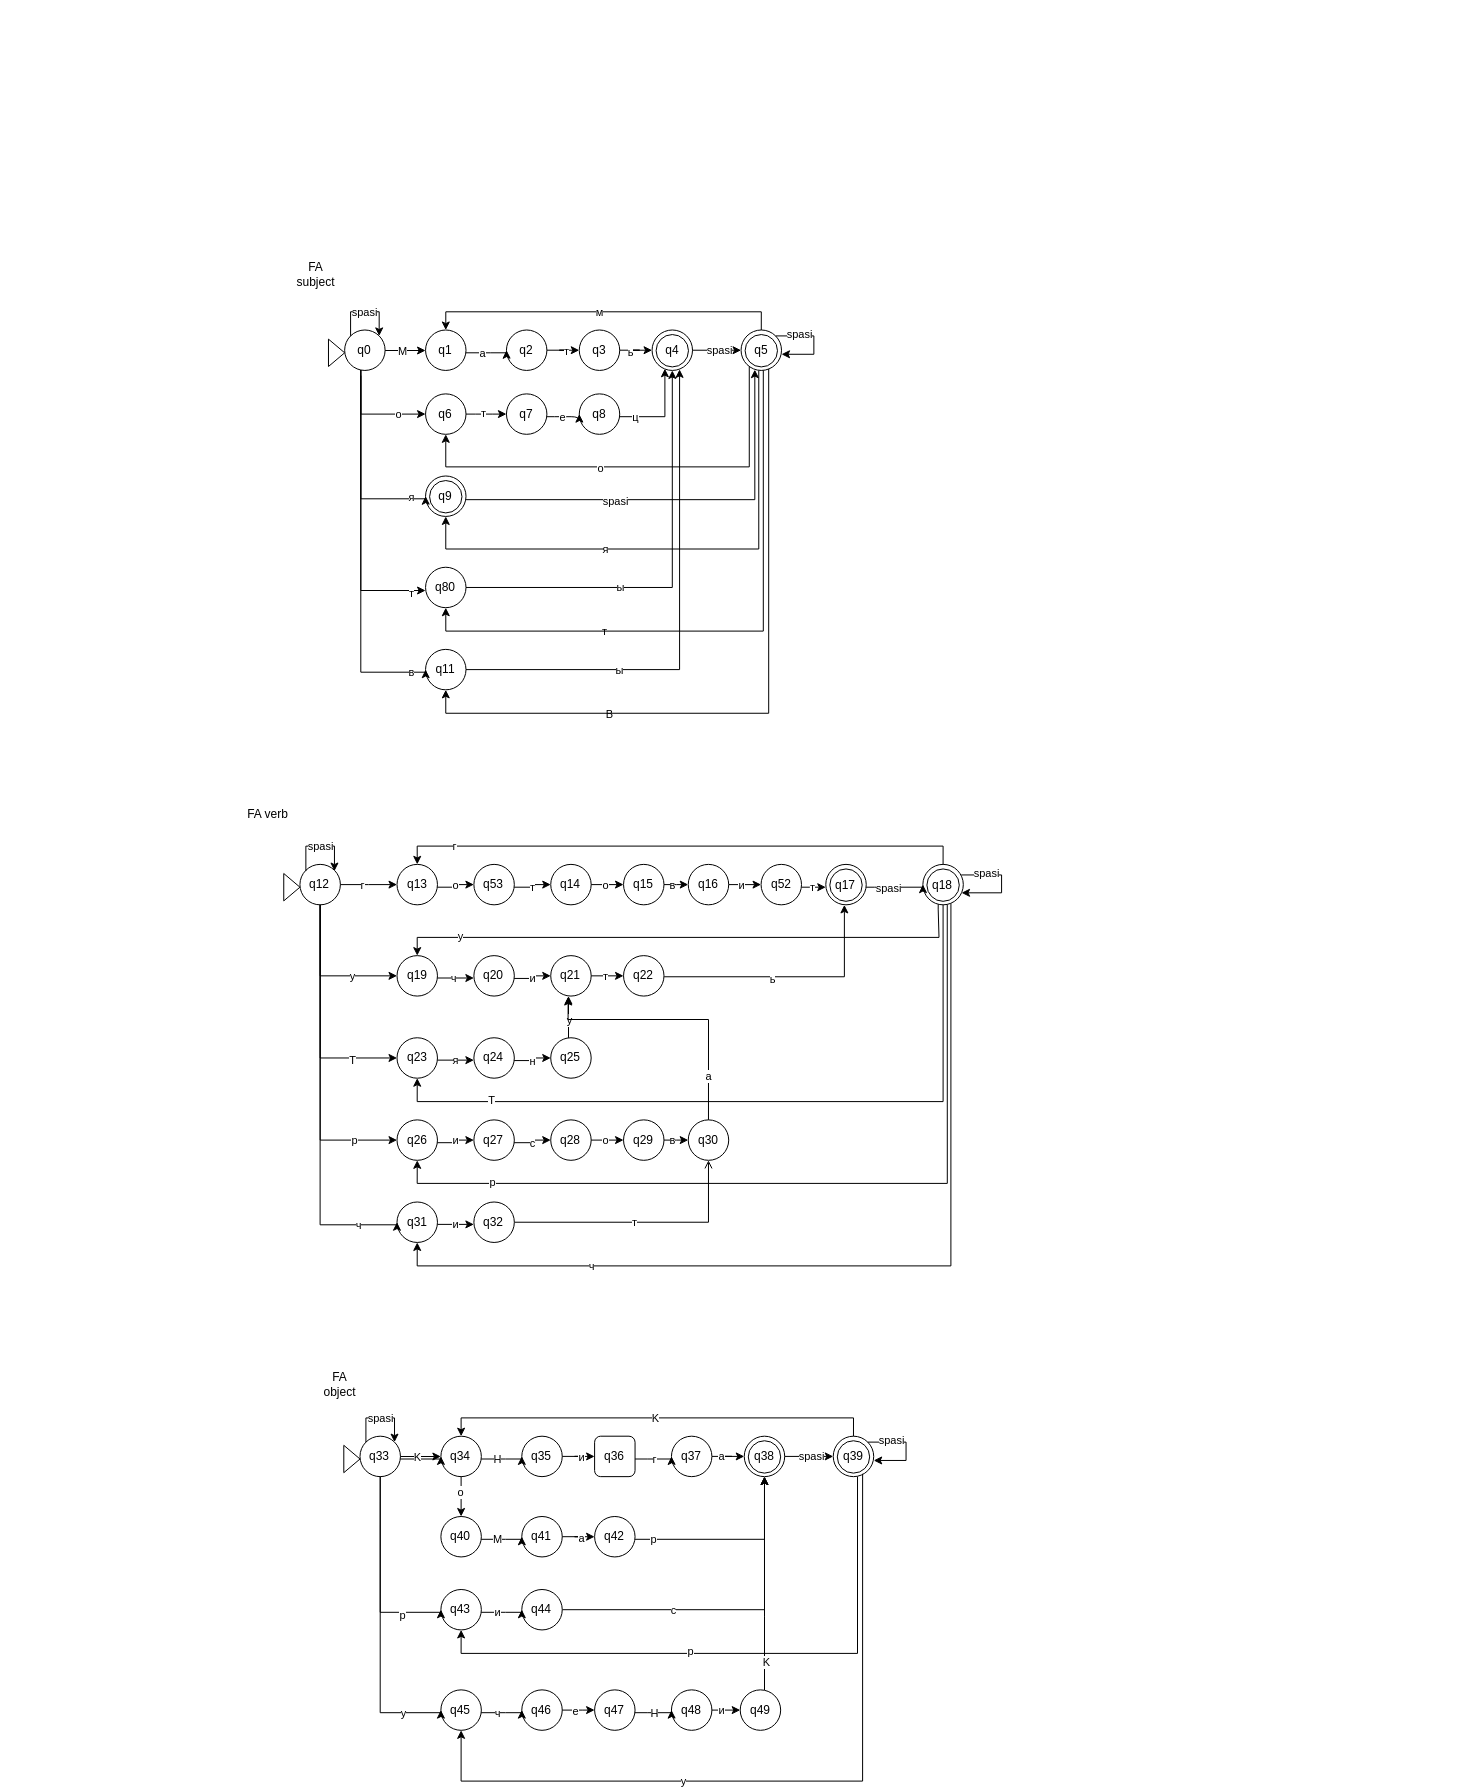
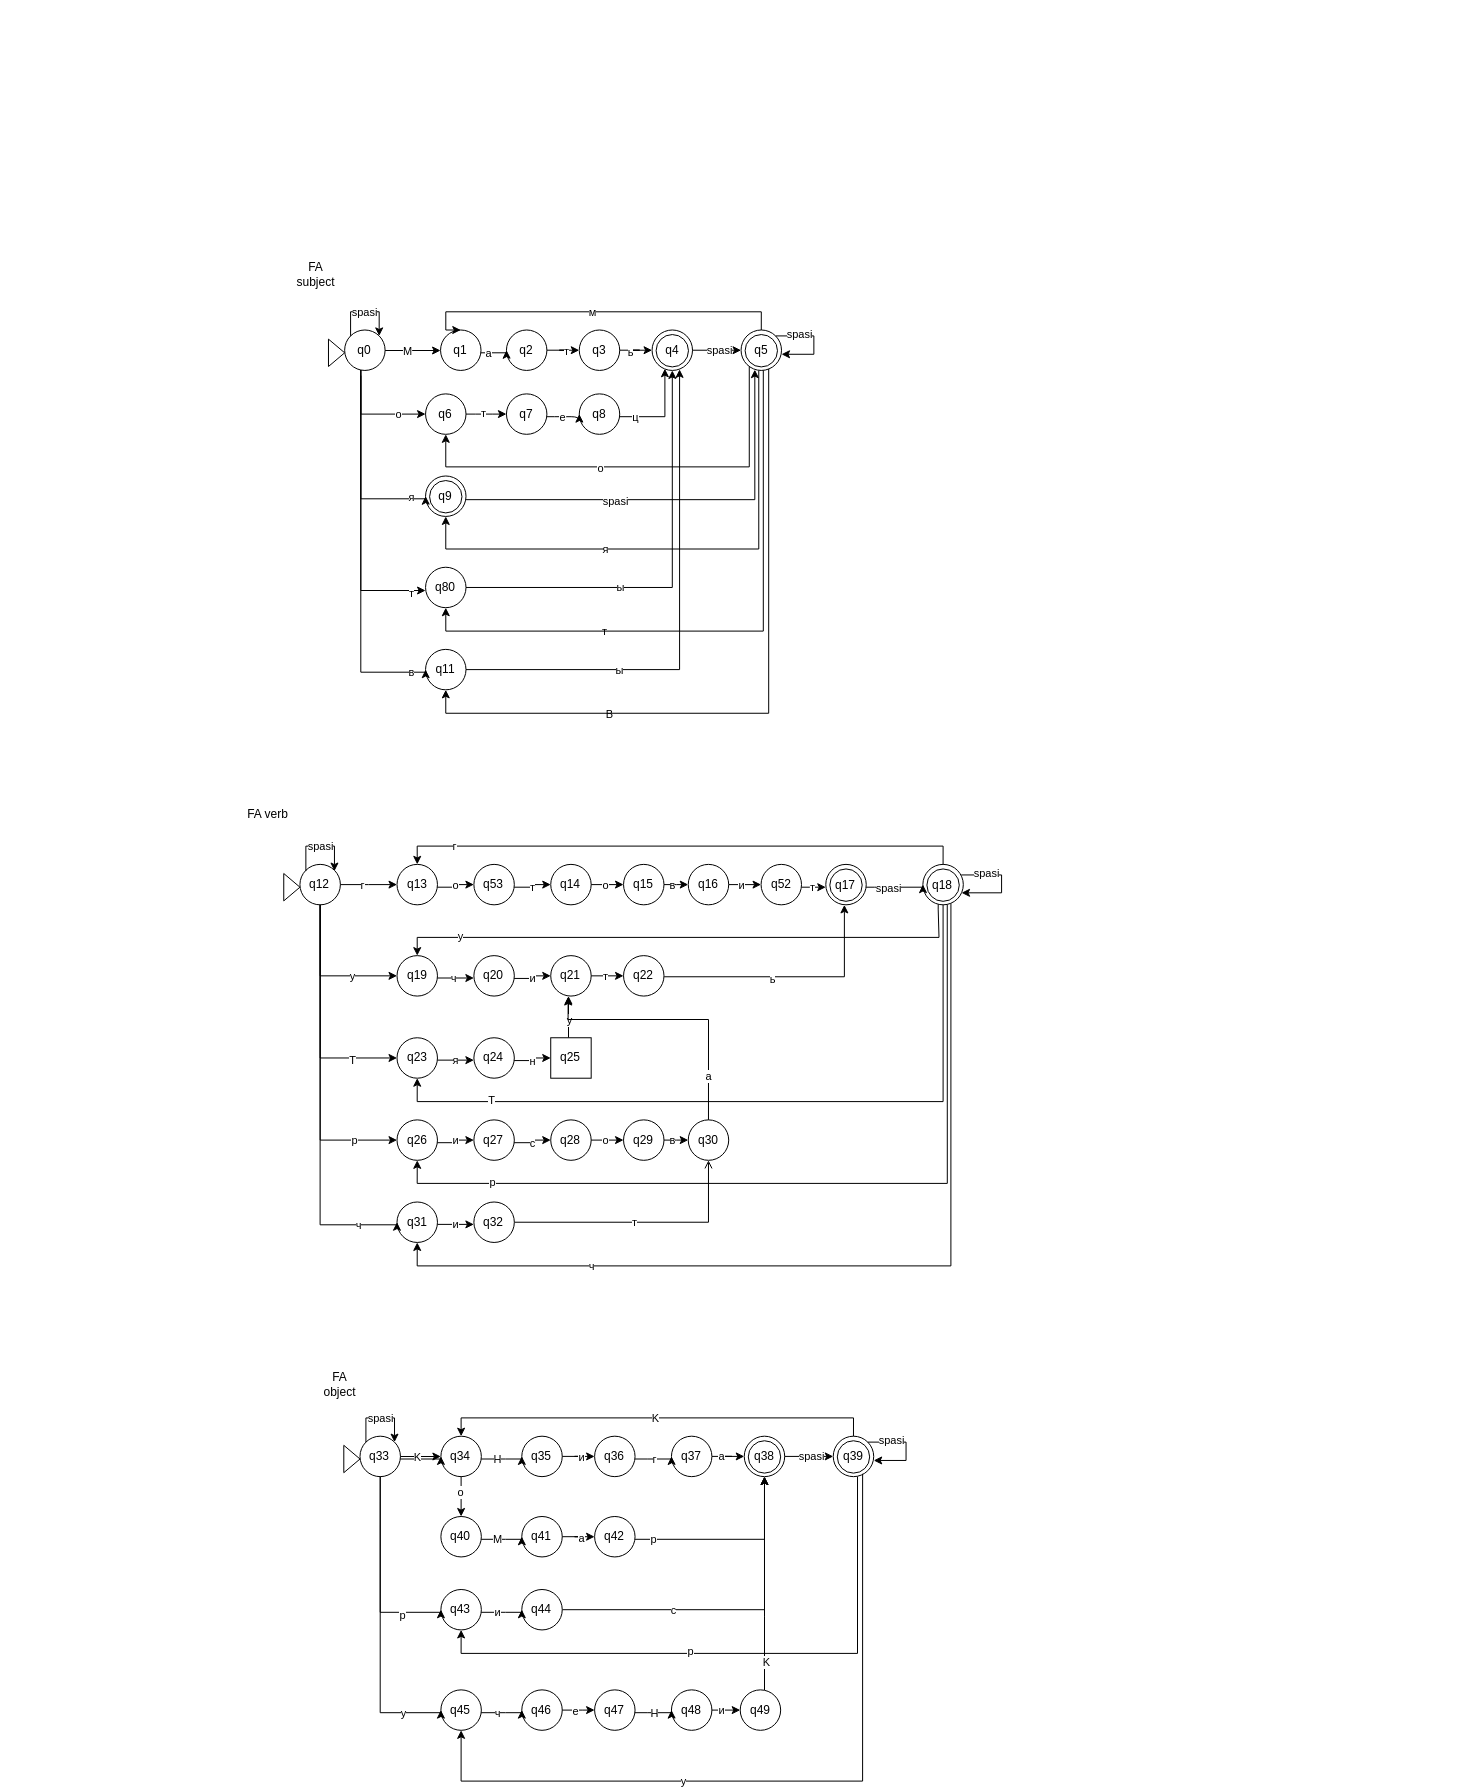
node "q1": moved (446, 350) -> (461, 350)
node "q25": shape ellipse -> rectangle
node "q36": shape rounded rectangle -> ellipse
